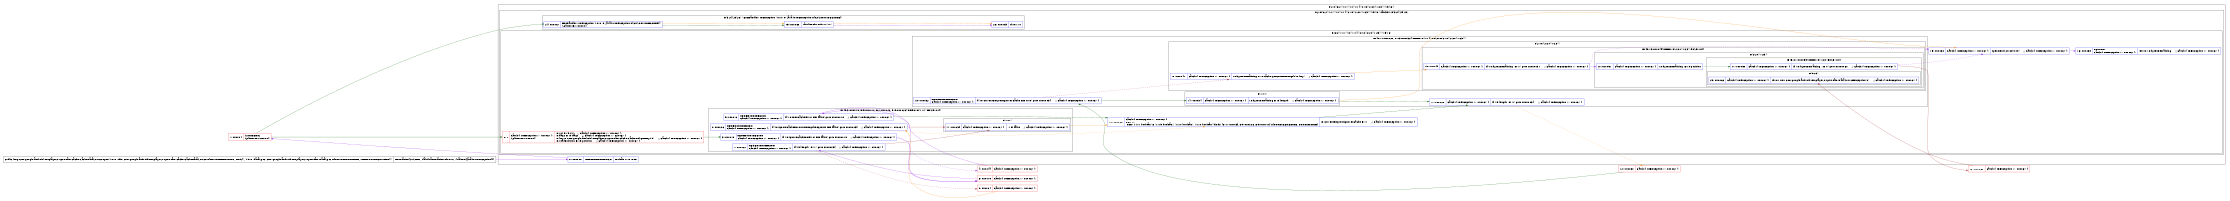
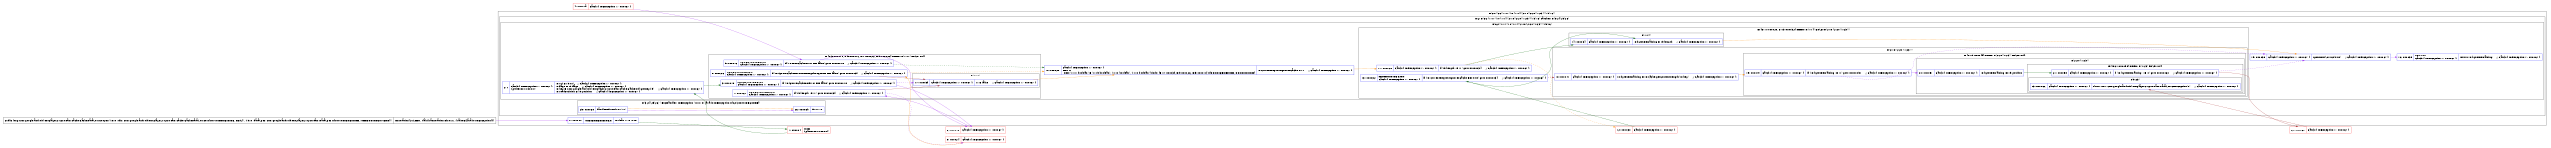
node "24: 0x0067": removed
edge "14: 0x0034" -> "11: 0x002e": reversed
edge "10: 0x0028" -> "11: 0x002e": color darkgreen -> darkorange
edge "5: 0x001c" -> "10: 0x0028": style solid -> dashed
node "1: 0x0004": text "SYNTHETIC" -> "MTH"
node "2: ?": color red -> blue
edge "0: 0x0000" -> "1: 0x0004": color purple -> darkgreen
edge "3: 0x0018" -> "4: 0x001a": now "3: 0x0018" -> "17: 0x003f"
edge "7: 0x0022" -> "8: 0x0024": color brown -> purple
